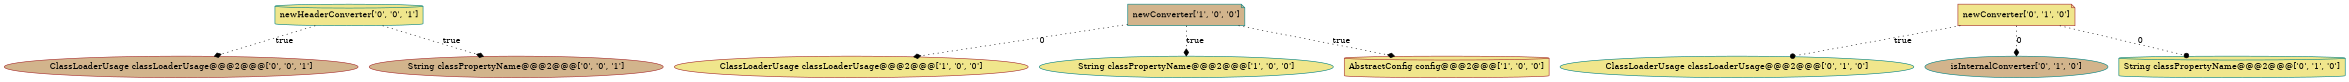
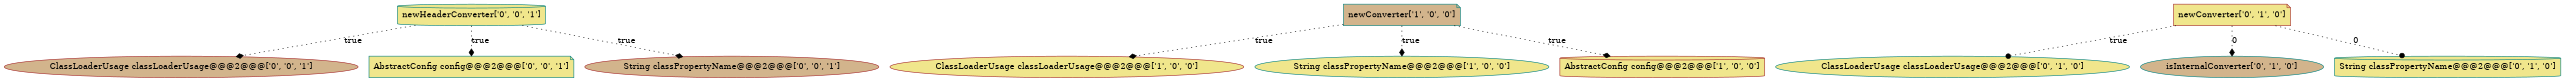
edge "newConverter['1', '0', '0']" -> "ClassLoaderUsage classLoaderUsage@@@2@@@['1', '0', '0']": label "0" -> "true"
node "AbstractConfig config@@@2@@@['0', '0', '1']": added
